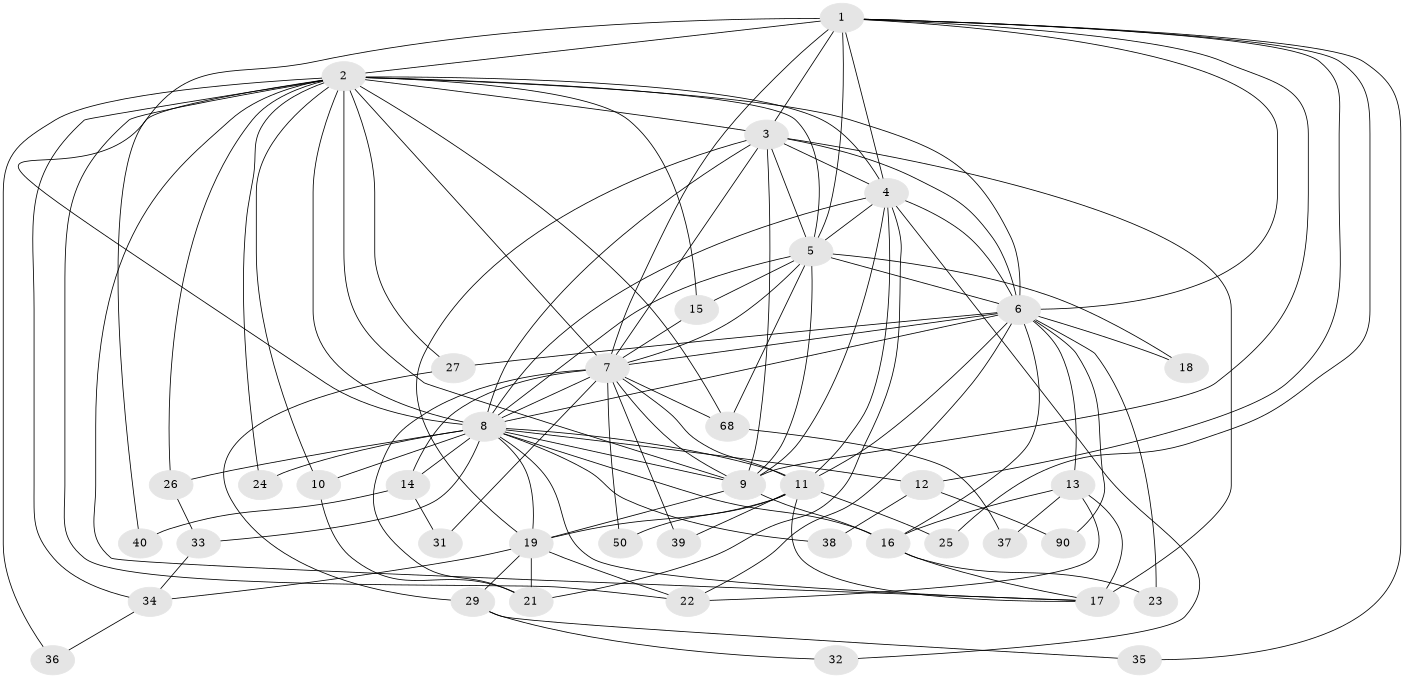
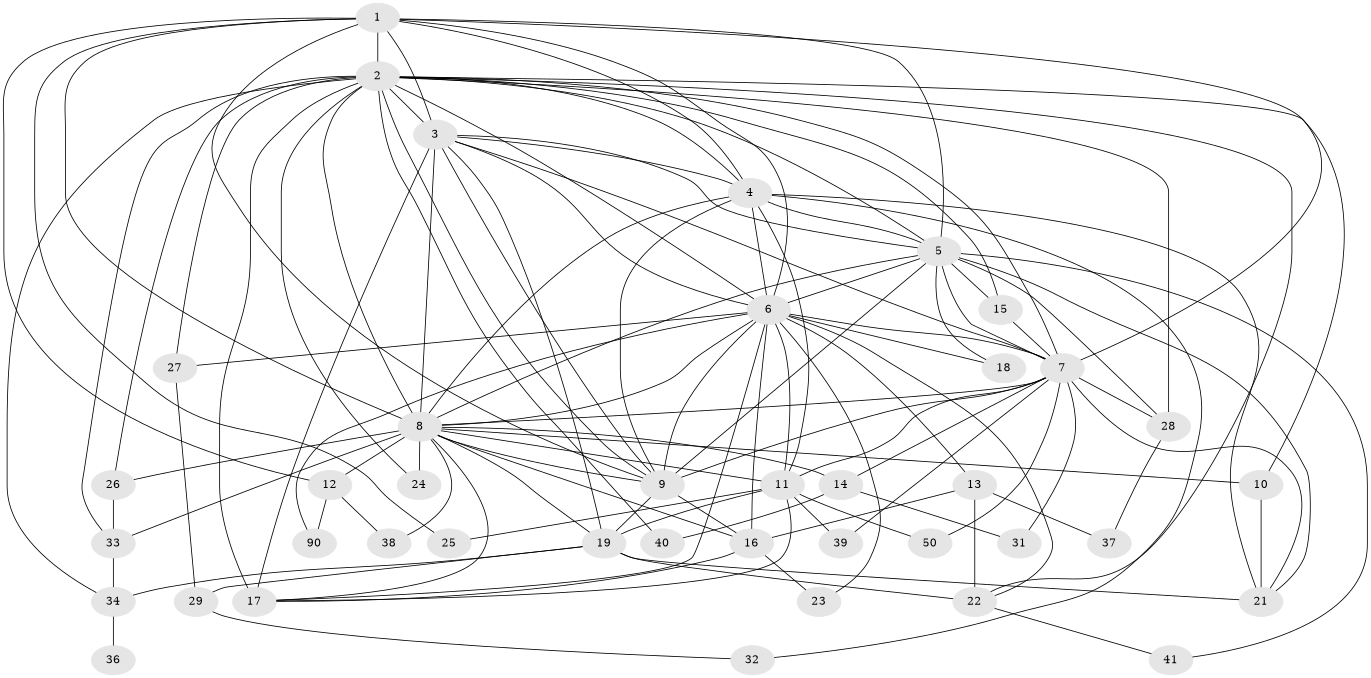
edge "2" -- "36": now "2" -- "33"
edge "5" -- "21": added
edge "6" -- "9": added
node "68": label "68" -> "28"
edge "13" -- "17": now "6" -- "17"
node "35": removed
node "41": added
